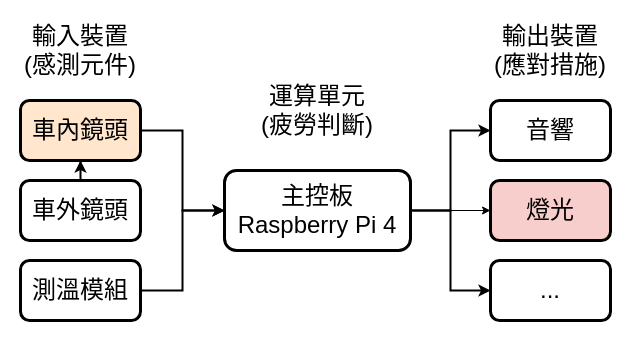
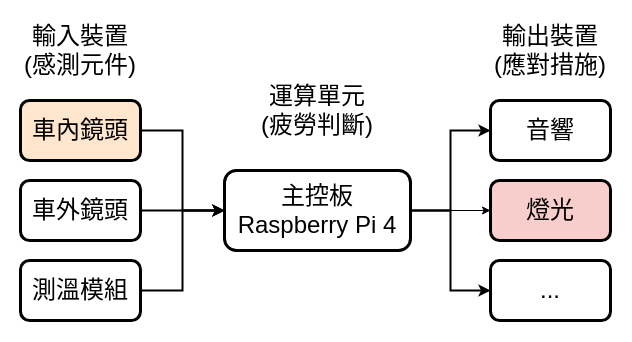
edge "車外鏡頭" -> "車內鏡頭": now "車外鏡頭" -> "主控板 Raspberry Pi 4"
